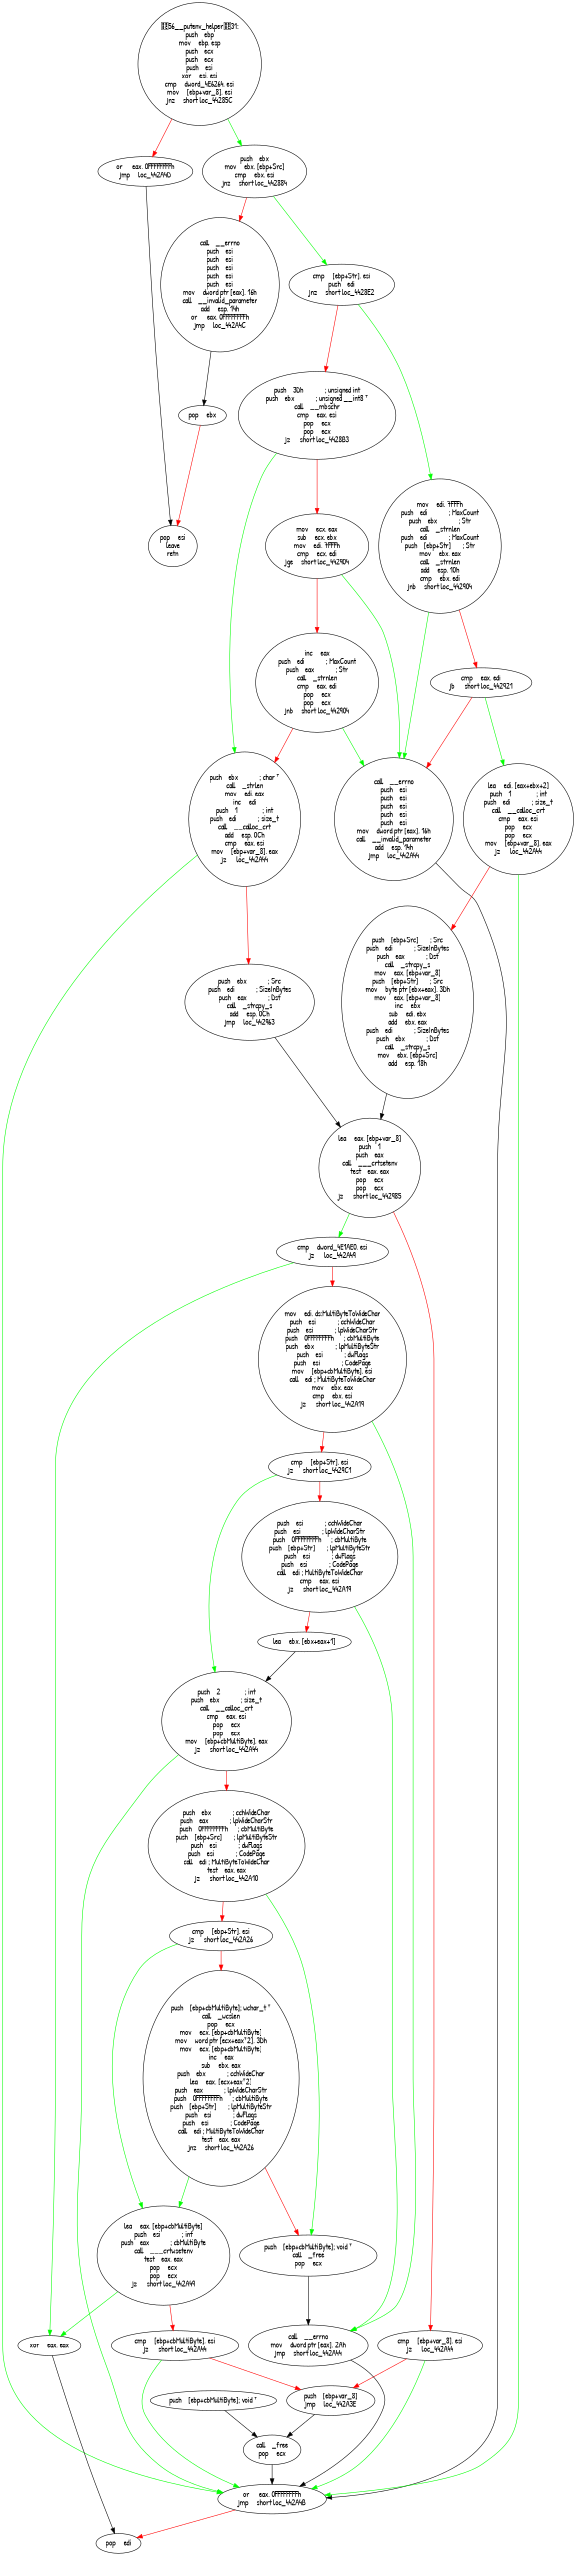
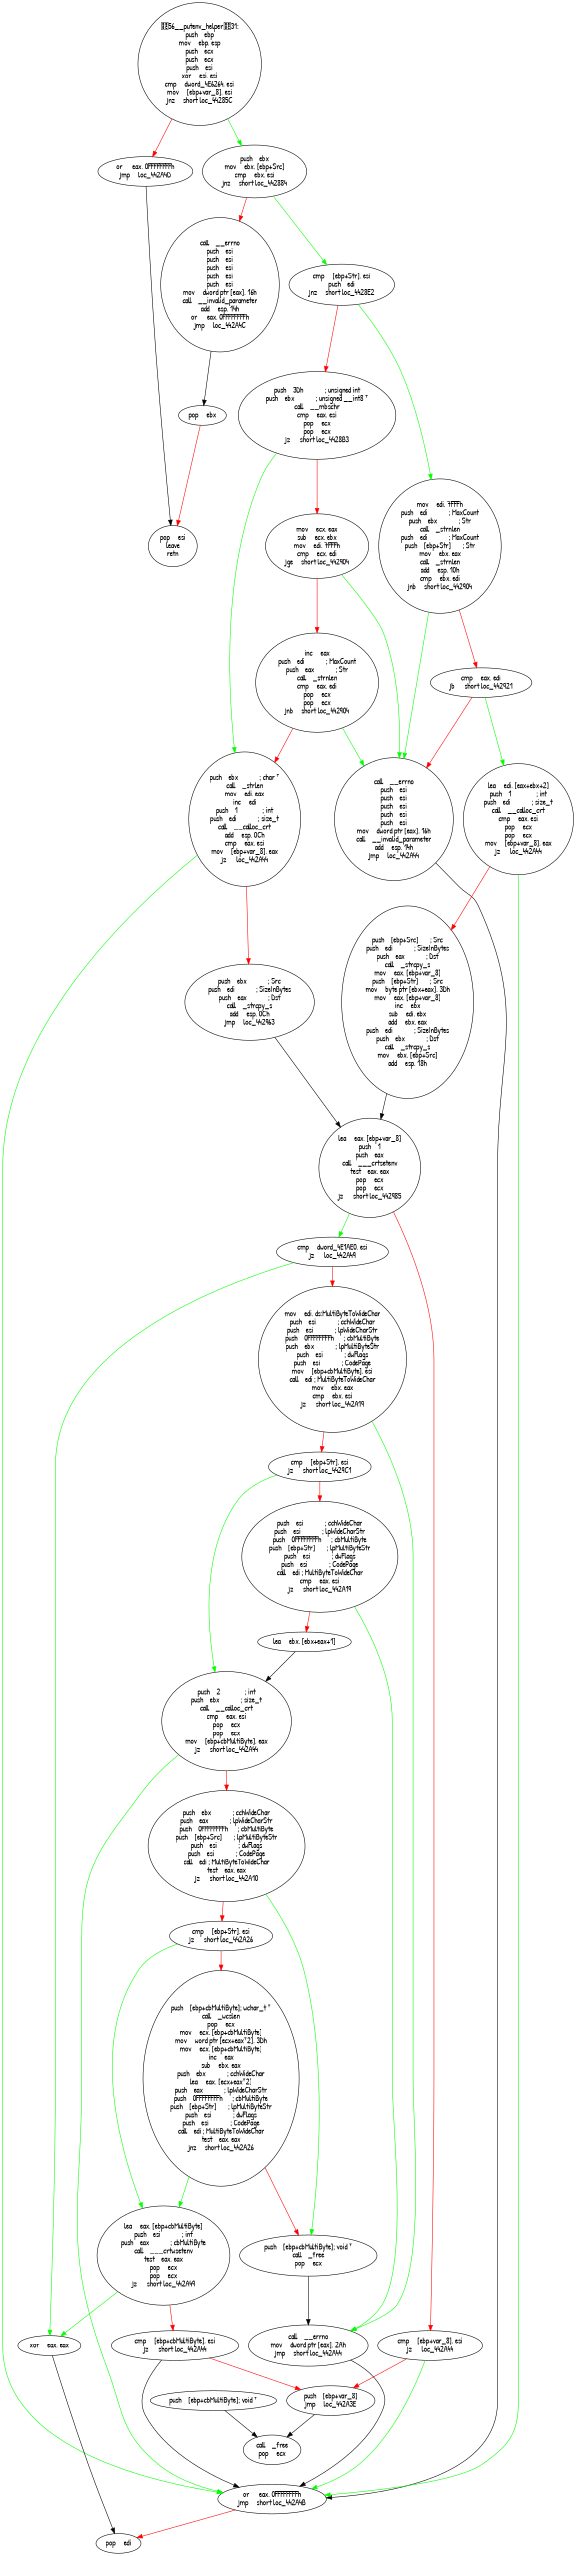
edge "cmp     [ebp+cbMultiByte], esi jz      short loc_442A44" -> "or      eax, 0FFFFFFFFh jmp     short loc_442A4B": color green -> black
edge "call    _free pop     ecx" -> "or      eax, 0FFFFFFFFh jmp     short loc_442A4B": removed
